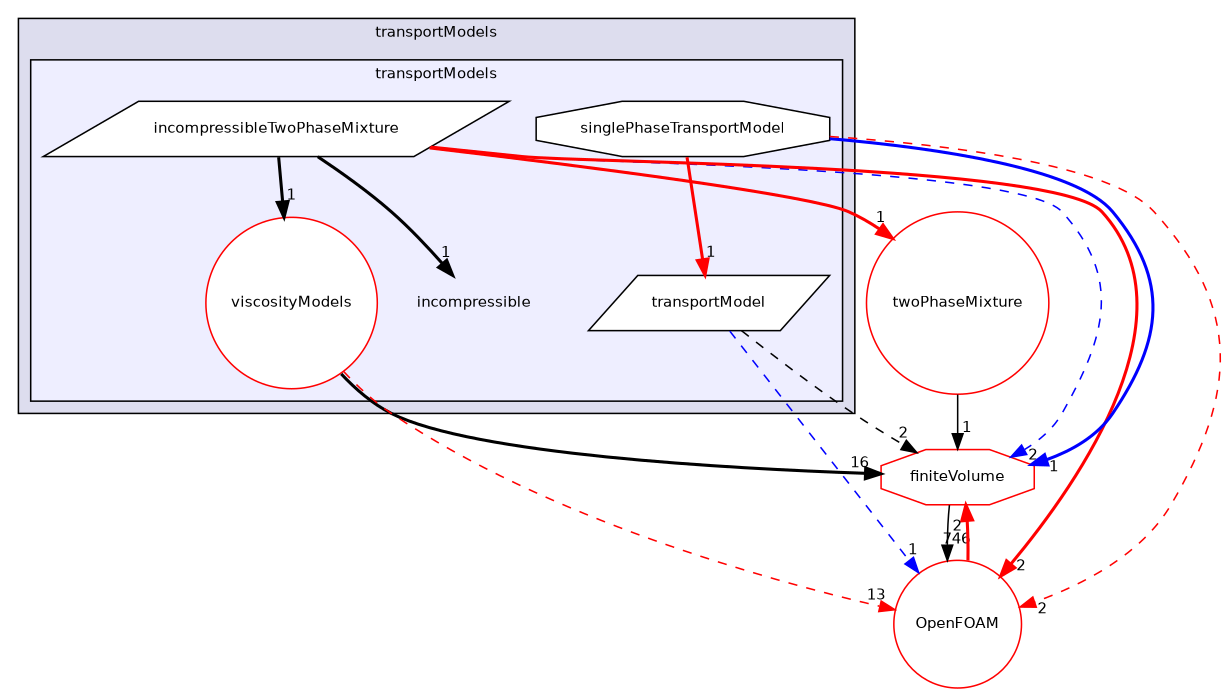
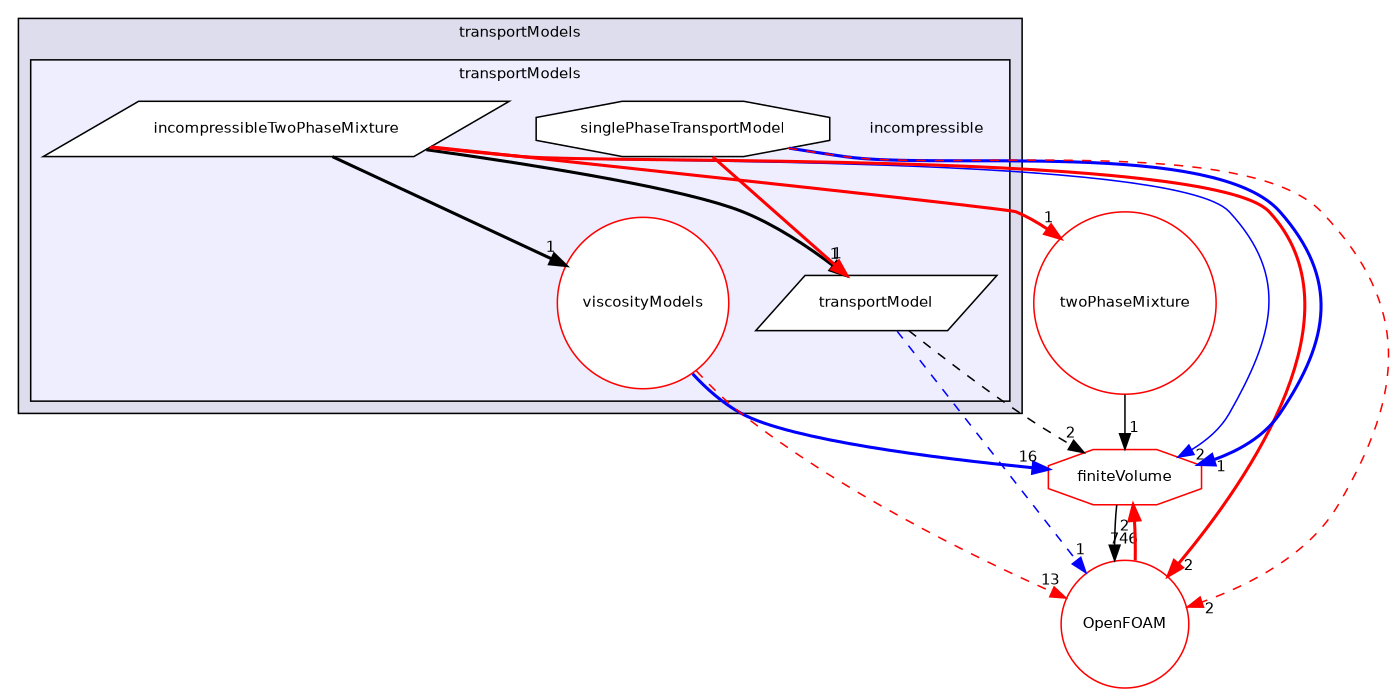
edge "incompressibleTwoPhaseMixture" -> "finiteVolume": style dashed -> solid
edge "incompressibleTwoPhaseMixture" -> "incompressible": now "incompressibleTwoPhaseMixture" -> "transportModel"
edge "viscosityModels" -> "finiteVolume": color black -> blue
